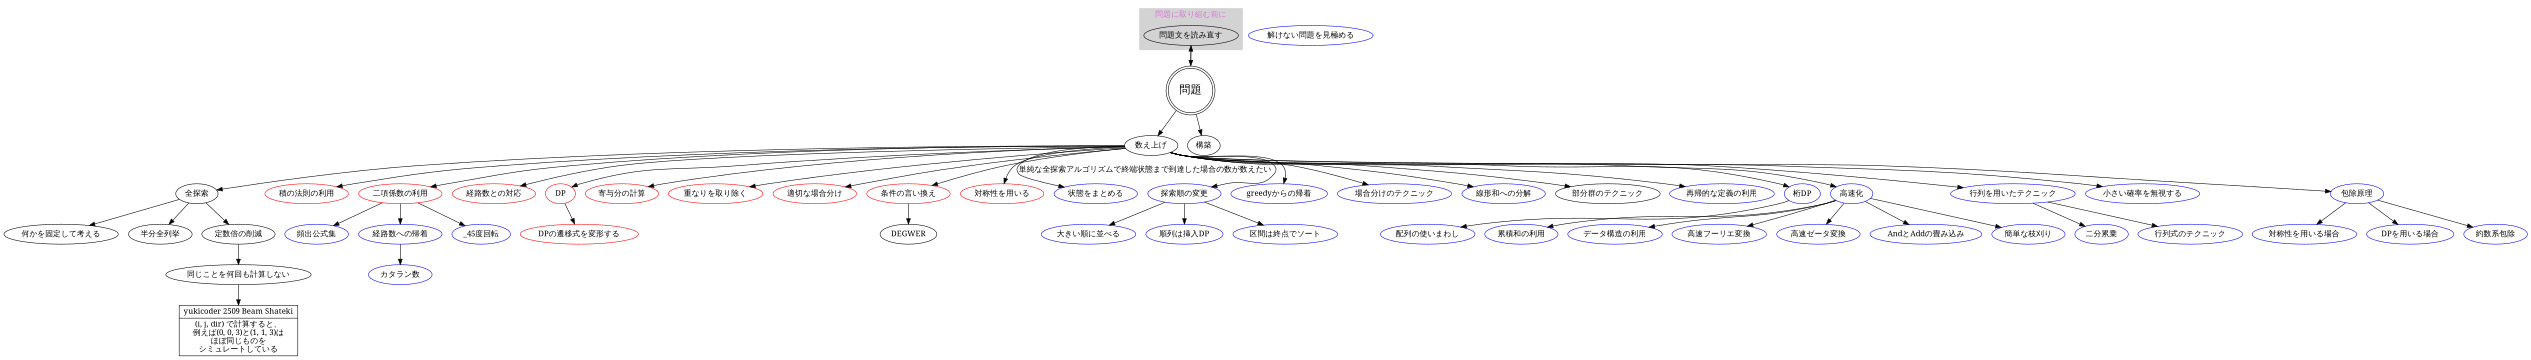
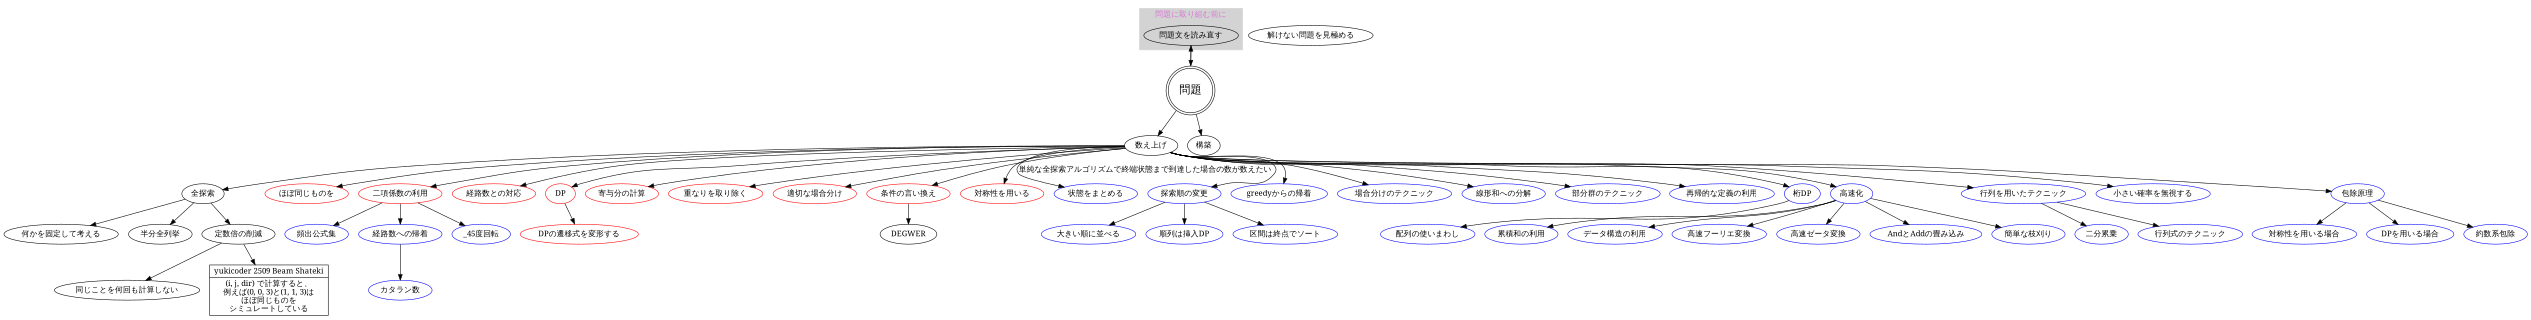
node "解けない問題を見極める": color blue -> black
node "積の法則の利用": label "積の法則の利用" -> "ほぼ同じものを"
node "部分群のテクニック": color black -> blue
edge "同じことを何回も計算しない" -> "yukicoder 2509 Beam Shateki": now "定数倍の削減" -> "yukicoder 2509 Beam Shateki"
